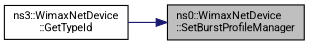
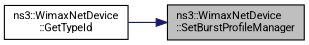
node "ns0::WimaxNetDevice ::SetBurstProfileManager": label "ns0::WimaxNetDevice ::SetBurstProfileManager" -> "ns3::WimaxNetDevice ::SetBurstProfileManager"
